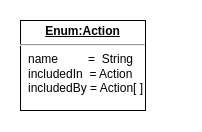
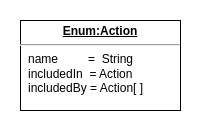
node "Enum:Action name = String includedIn = Action includedBy = Action[ ]": size 125x90 -> 160x90
